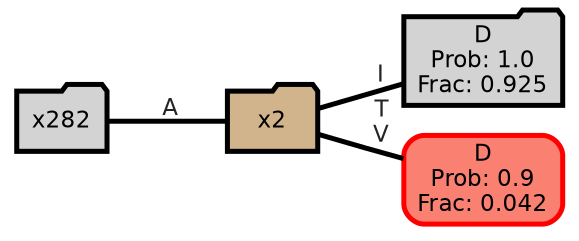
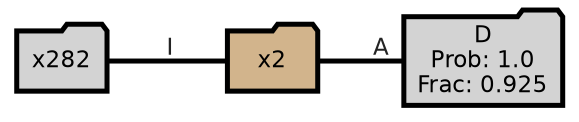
edge "D Prob: 1.0 Frac: 0.925" -- "x2": label " I" -> " A"
edge "x282" -- "x2": label " A" -> " I"
node "D Prob: 0.9 Frac: 0.042": removed
